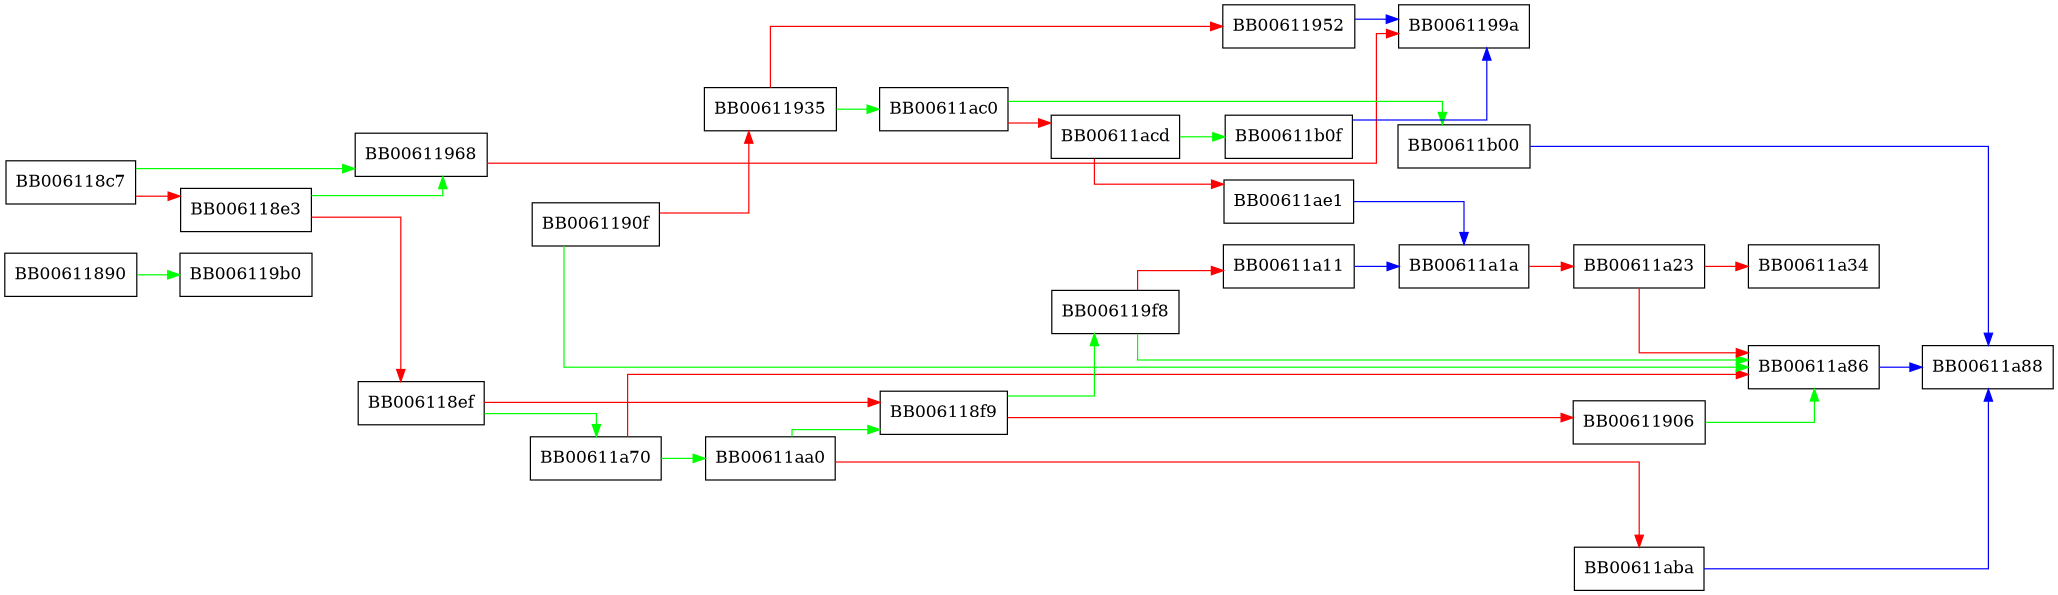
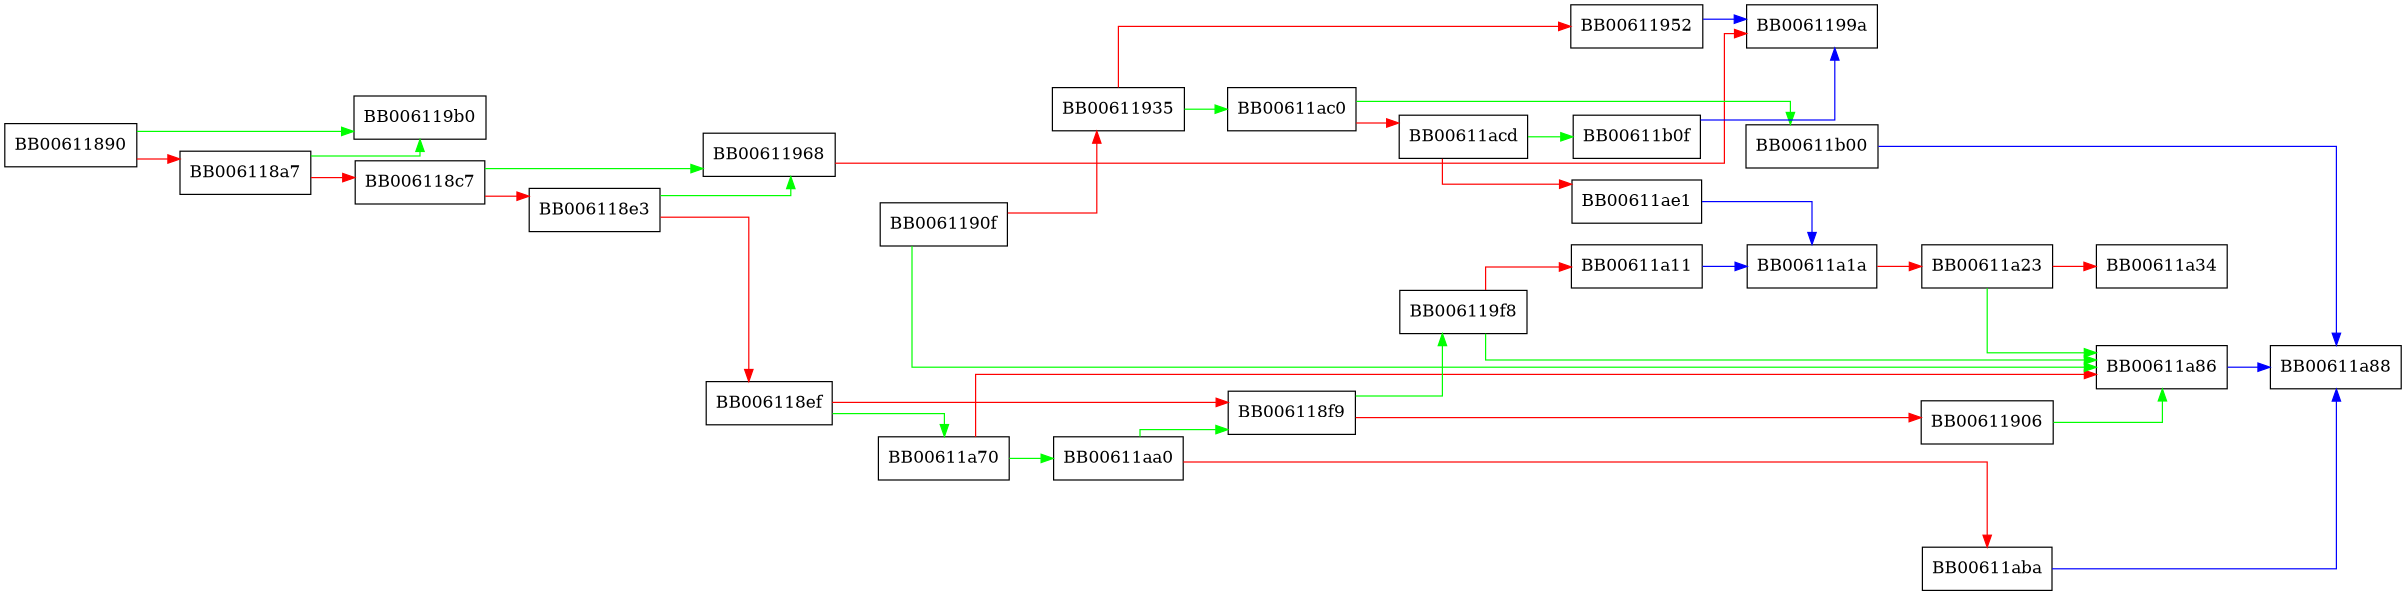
node "BB006118a7": added
edge "BB00611a23" -> "BB00611a86": color red -> green
